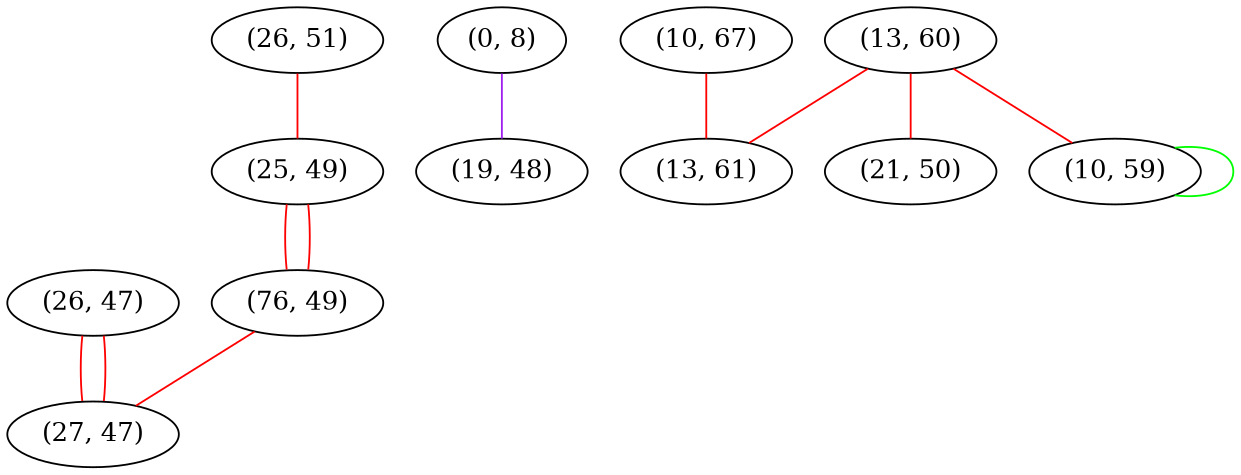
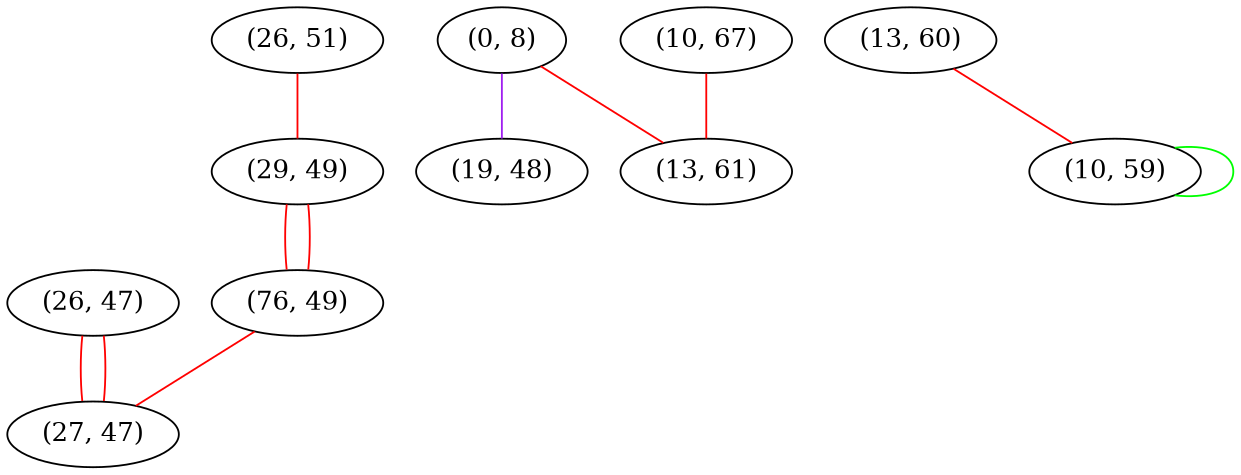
edge "(13, 60)" -- "(13, 61)": now "(0, 8)" -- "(13, 61)"
node "(25, 49)": label "(25, 49)" -> "(29, 49)"
node "(21, 50)": removed
